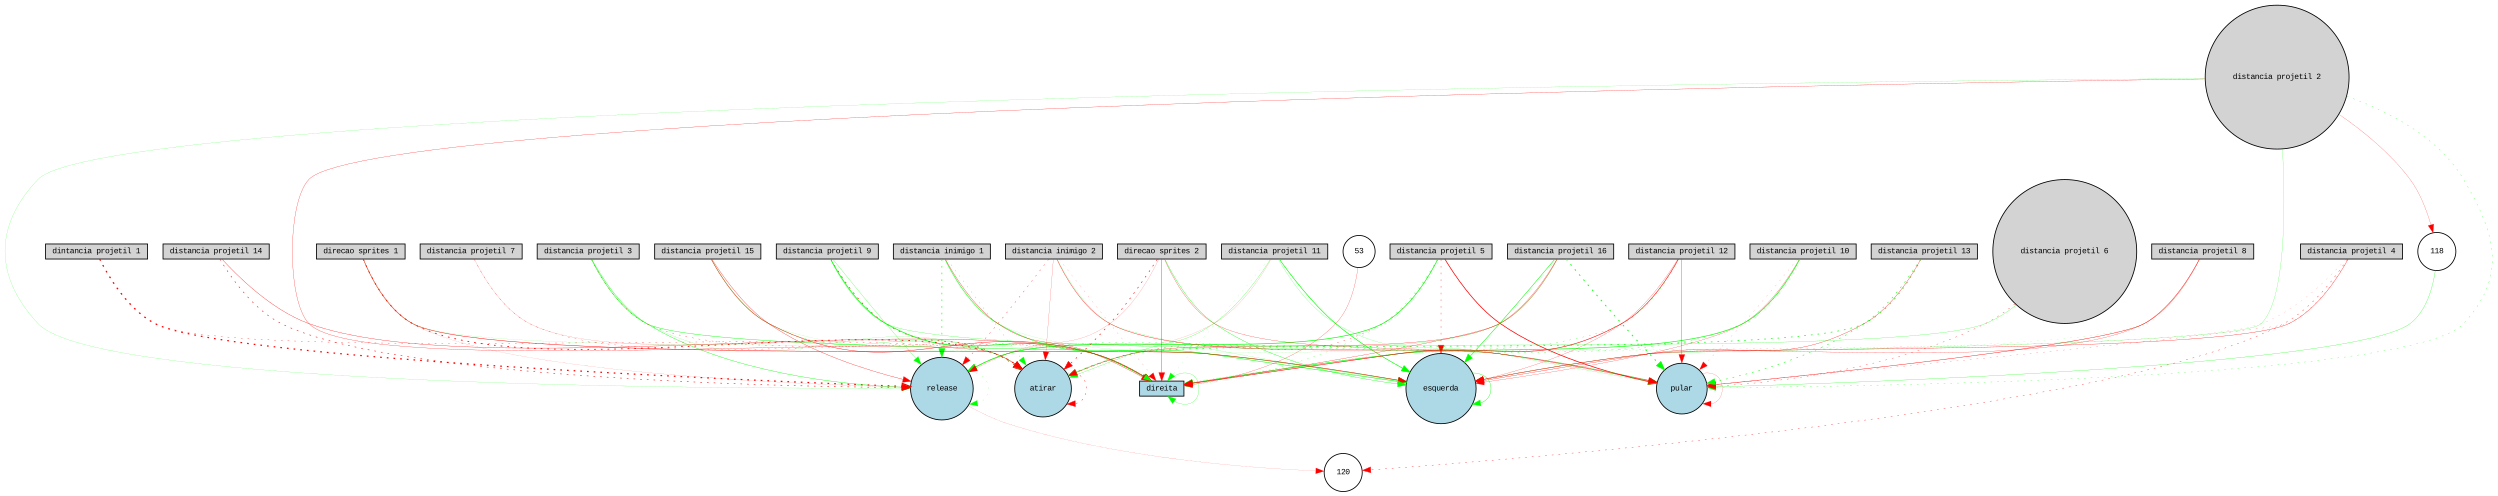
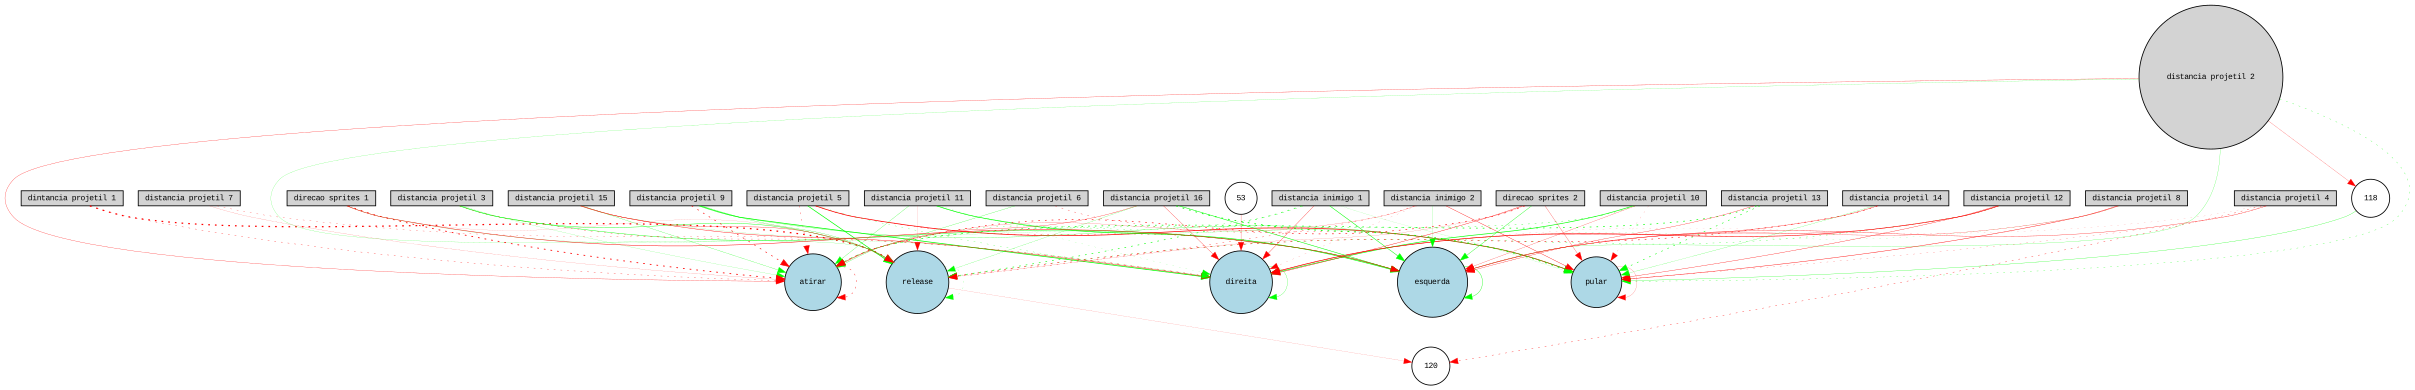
edge "distancia projetil 14" -> "pular": added
node "distancia projetil 6": shape circle -> box
node "direita": shape box -> circle
